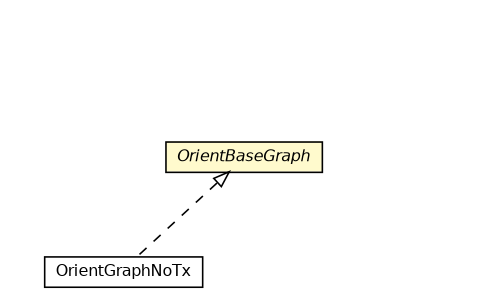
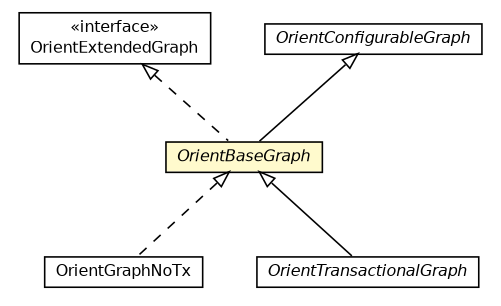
node "OrientExtendedGraph": added
node "OrientConfigurableGraph": added
node "OrientTransactionalGraph": added
